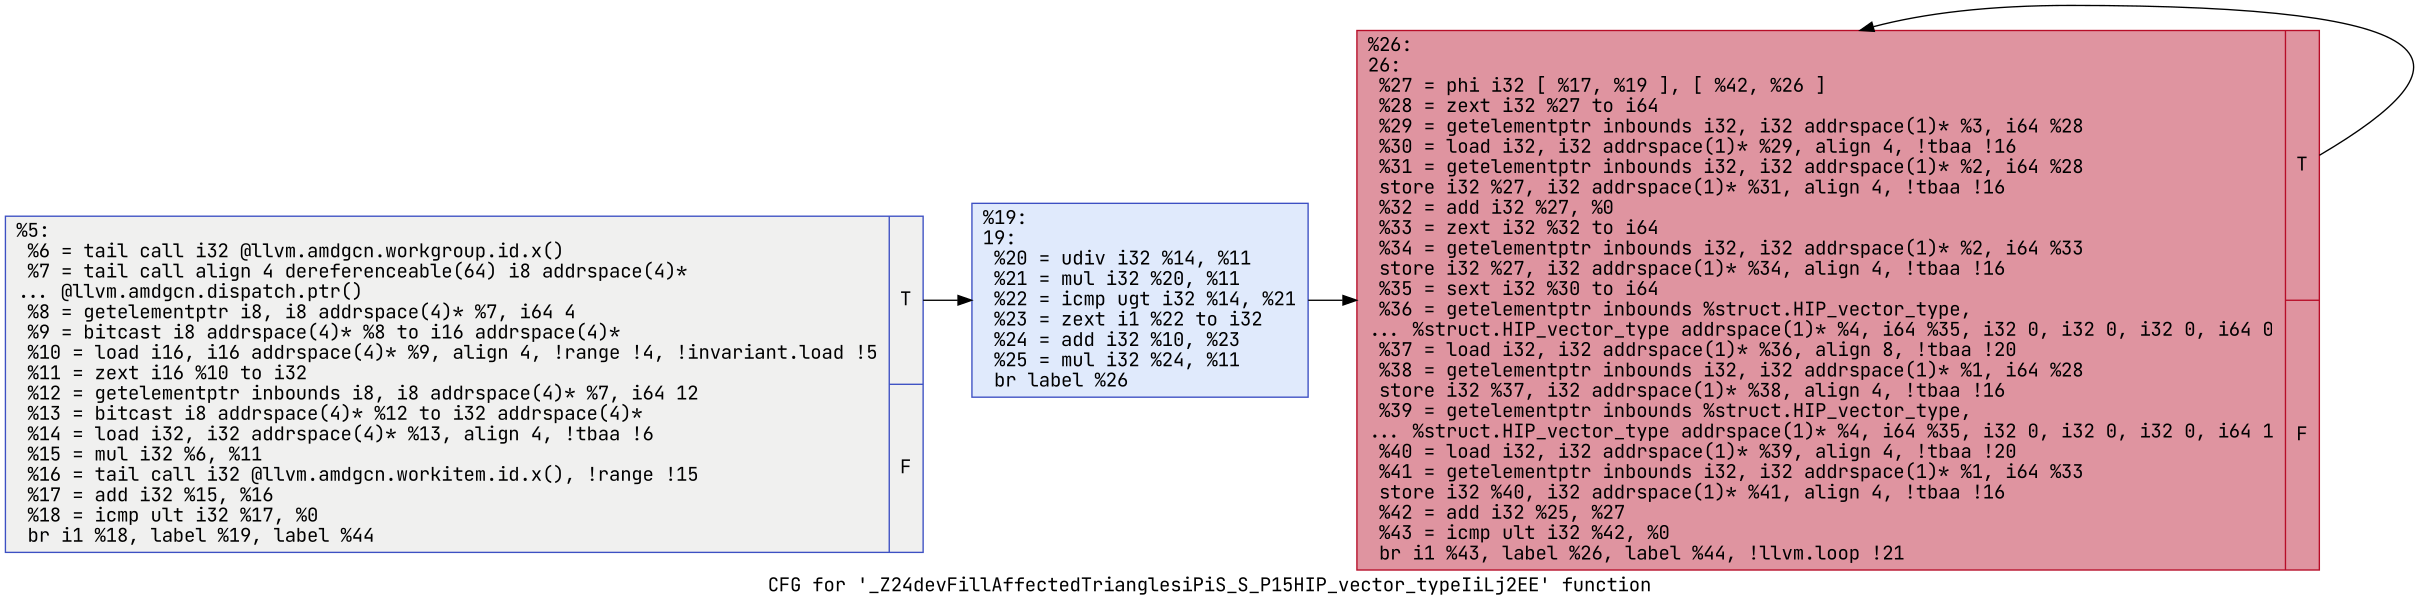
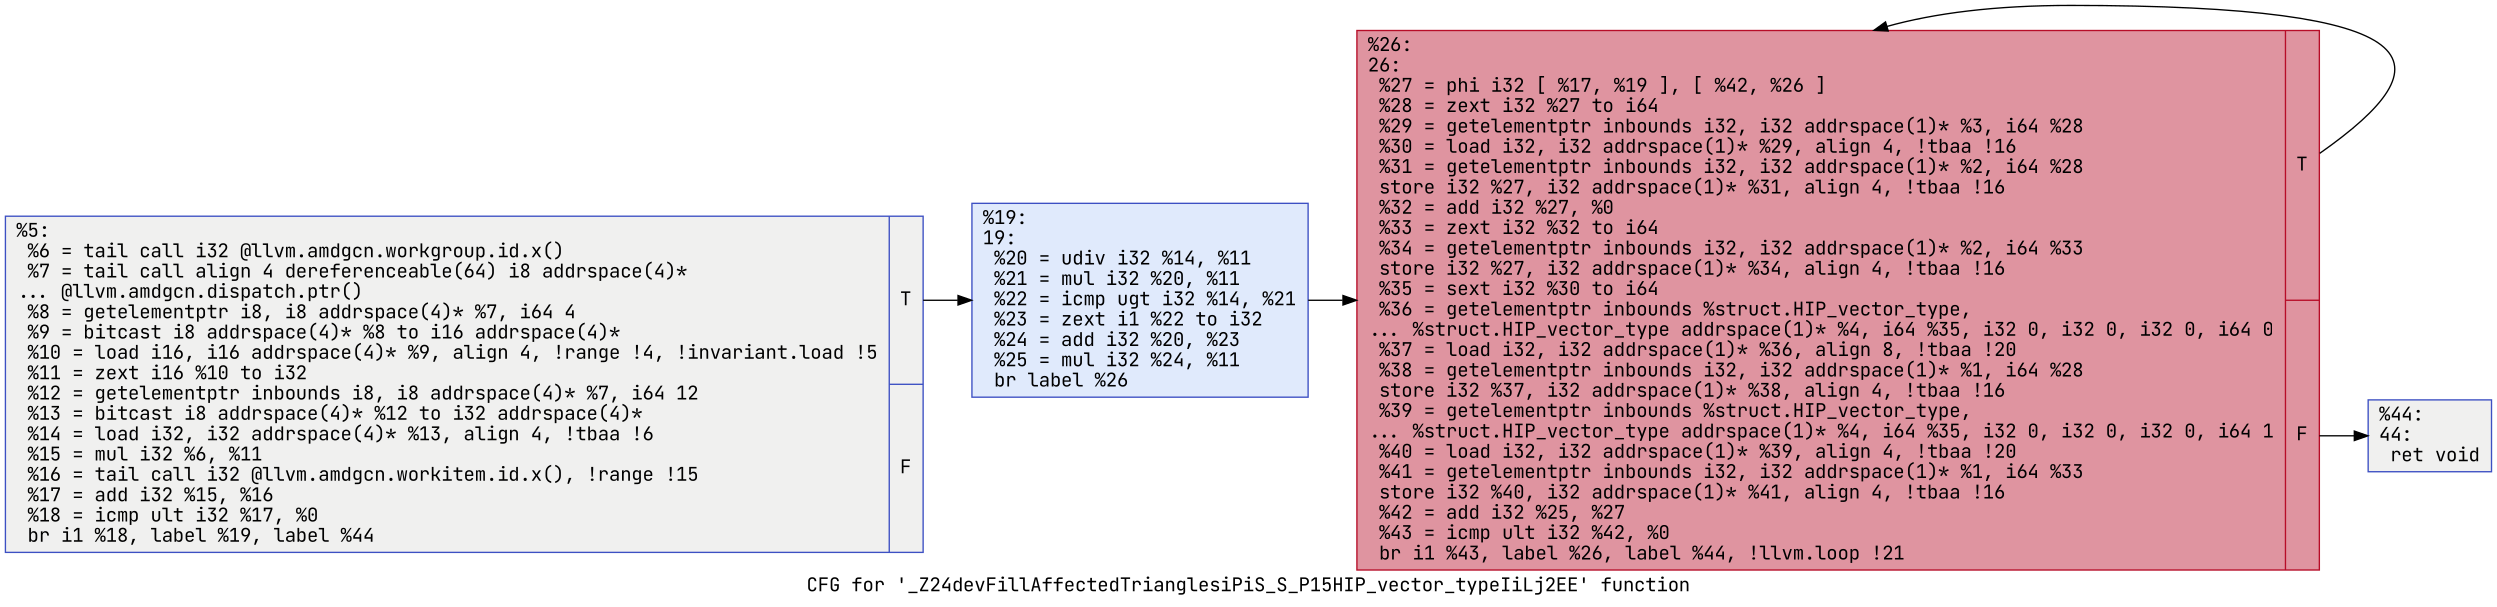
node "%19:": text "%24 = add i32 %10, %23" -> "%24 = add i32 %20, %23"
node "%44:": added
